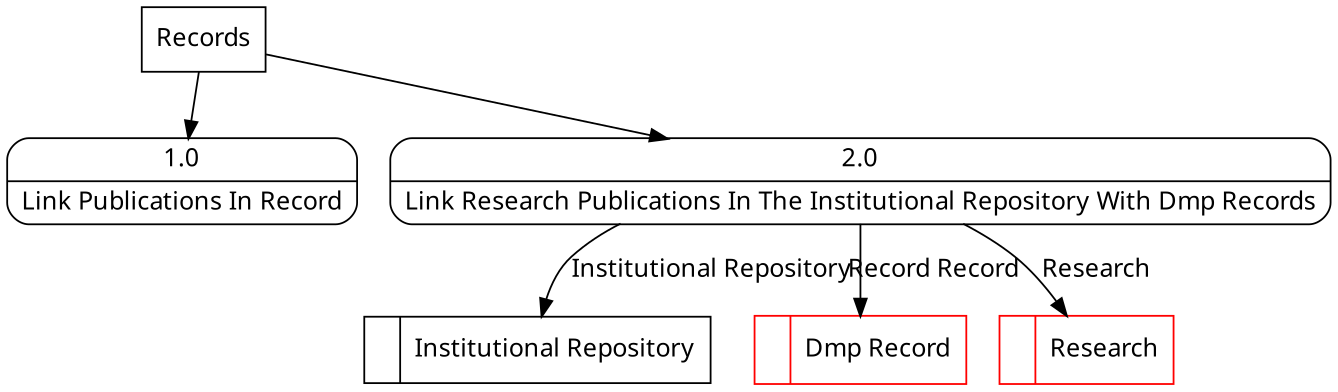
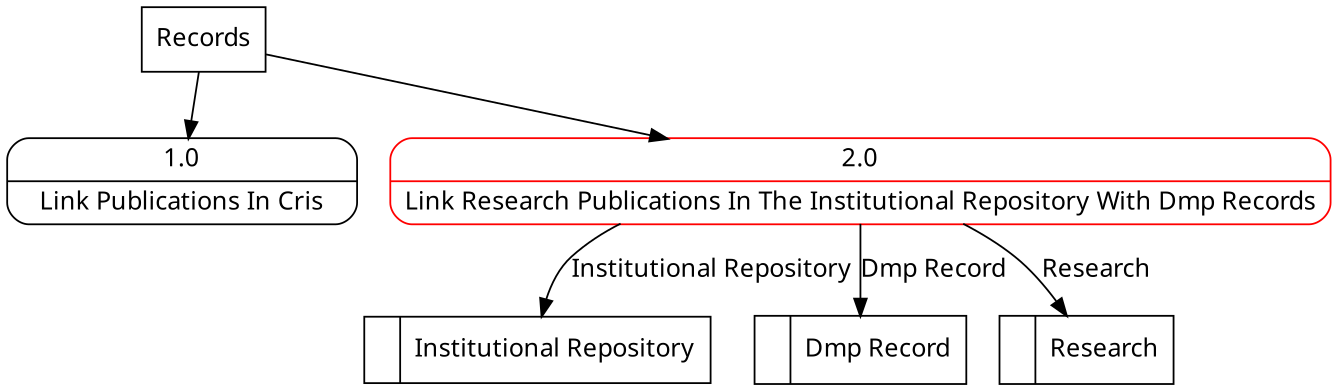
node "2.0": color black -> red
node "1.0": text "Link Publications In Record" -> "Link Publications In Cris"
edge "2.0" -> "Dmp Record": label "Record Record" -> "Dmp Record"
node "Dmp Record": color red -> black
node "Research": color red -> black
